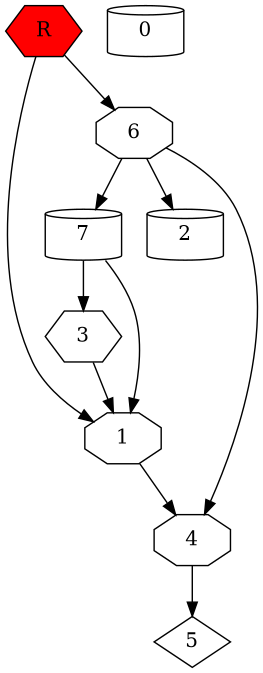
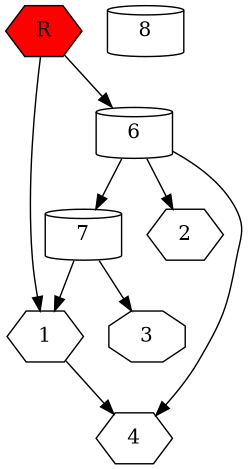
node "0": label "0" -> "8"
node "6": shape octagon -> cylinder
node "2": shape cylinder -> hexagon
node "3": shape hexagon -> octagon
edge "3" -> "1": removed
node "1": shape octagon -> hexagon
node "4": shape octagon -> hexagon
node "5": removed
